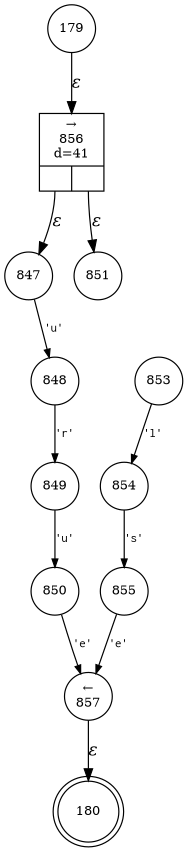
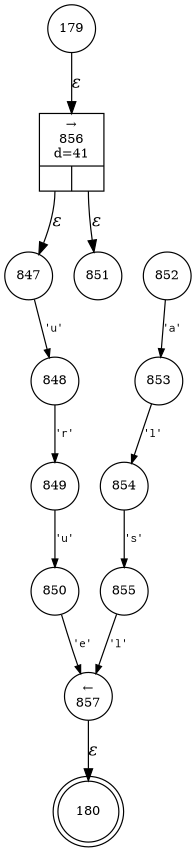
node "852": added
edge "855" -> "← 857": label "'e'" -> "'l'"
